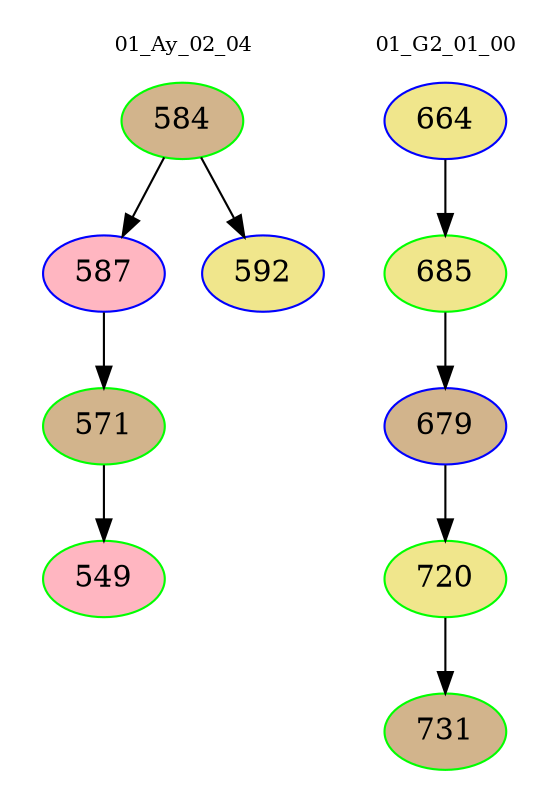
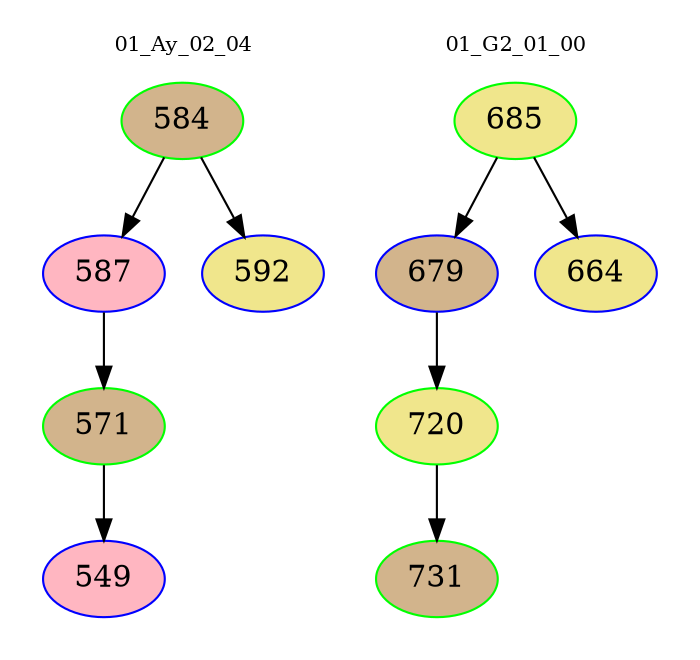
edge "664" -> "685": reversed
node "549": color green -> blue
